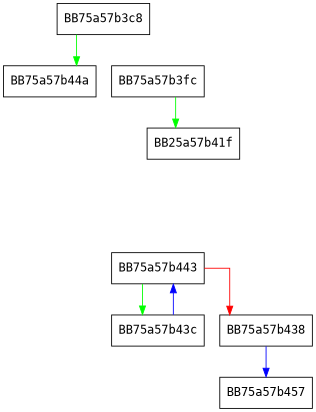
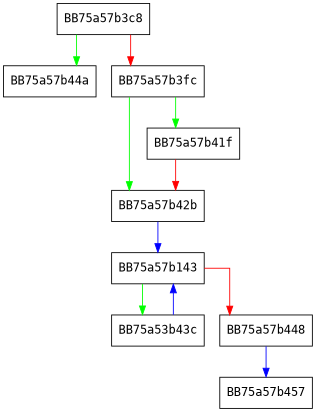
edge "BB75a57b3c8" -> "BB75a57b3fc": added
node "BB25a57b41f": label "BB25a57b41f" -> "BB75a57b41f"
node "BB75a57b42b": added
node "BB75a57b443": label "BB75a57b443" -> "BB75a57b143"
node "BB75a57b43c": label "BB75a57b43c" -> "BB75a53b43c"
node "BB75a57b438": label "BB75a57b438" -> "BB75a57b448"
